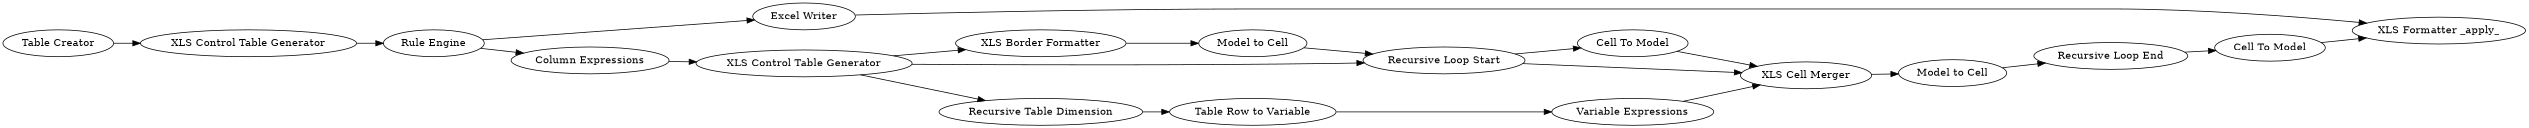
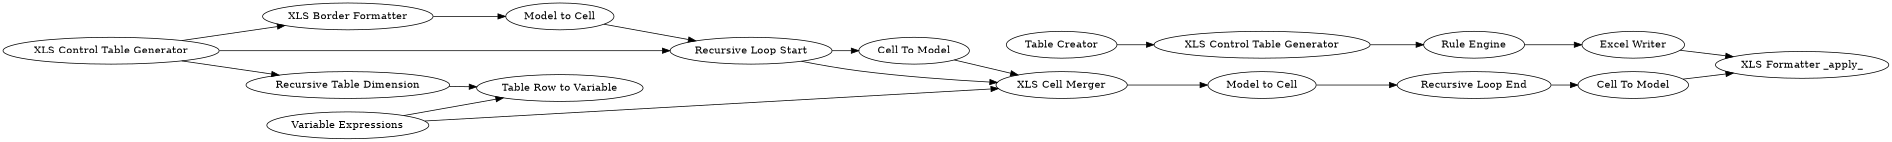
node "Column Expressions": removed
edge "Table Row to Variable" -> "Variable Expressions": reversed
